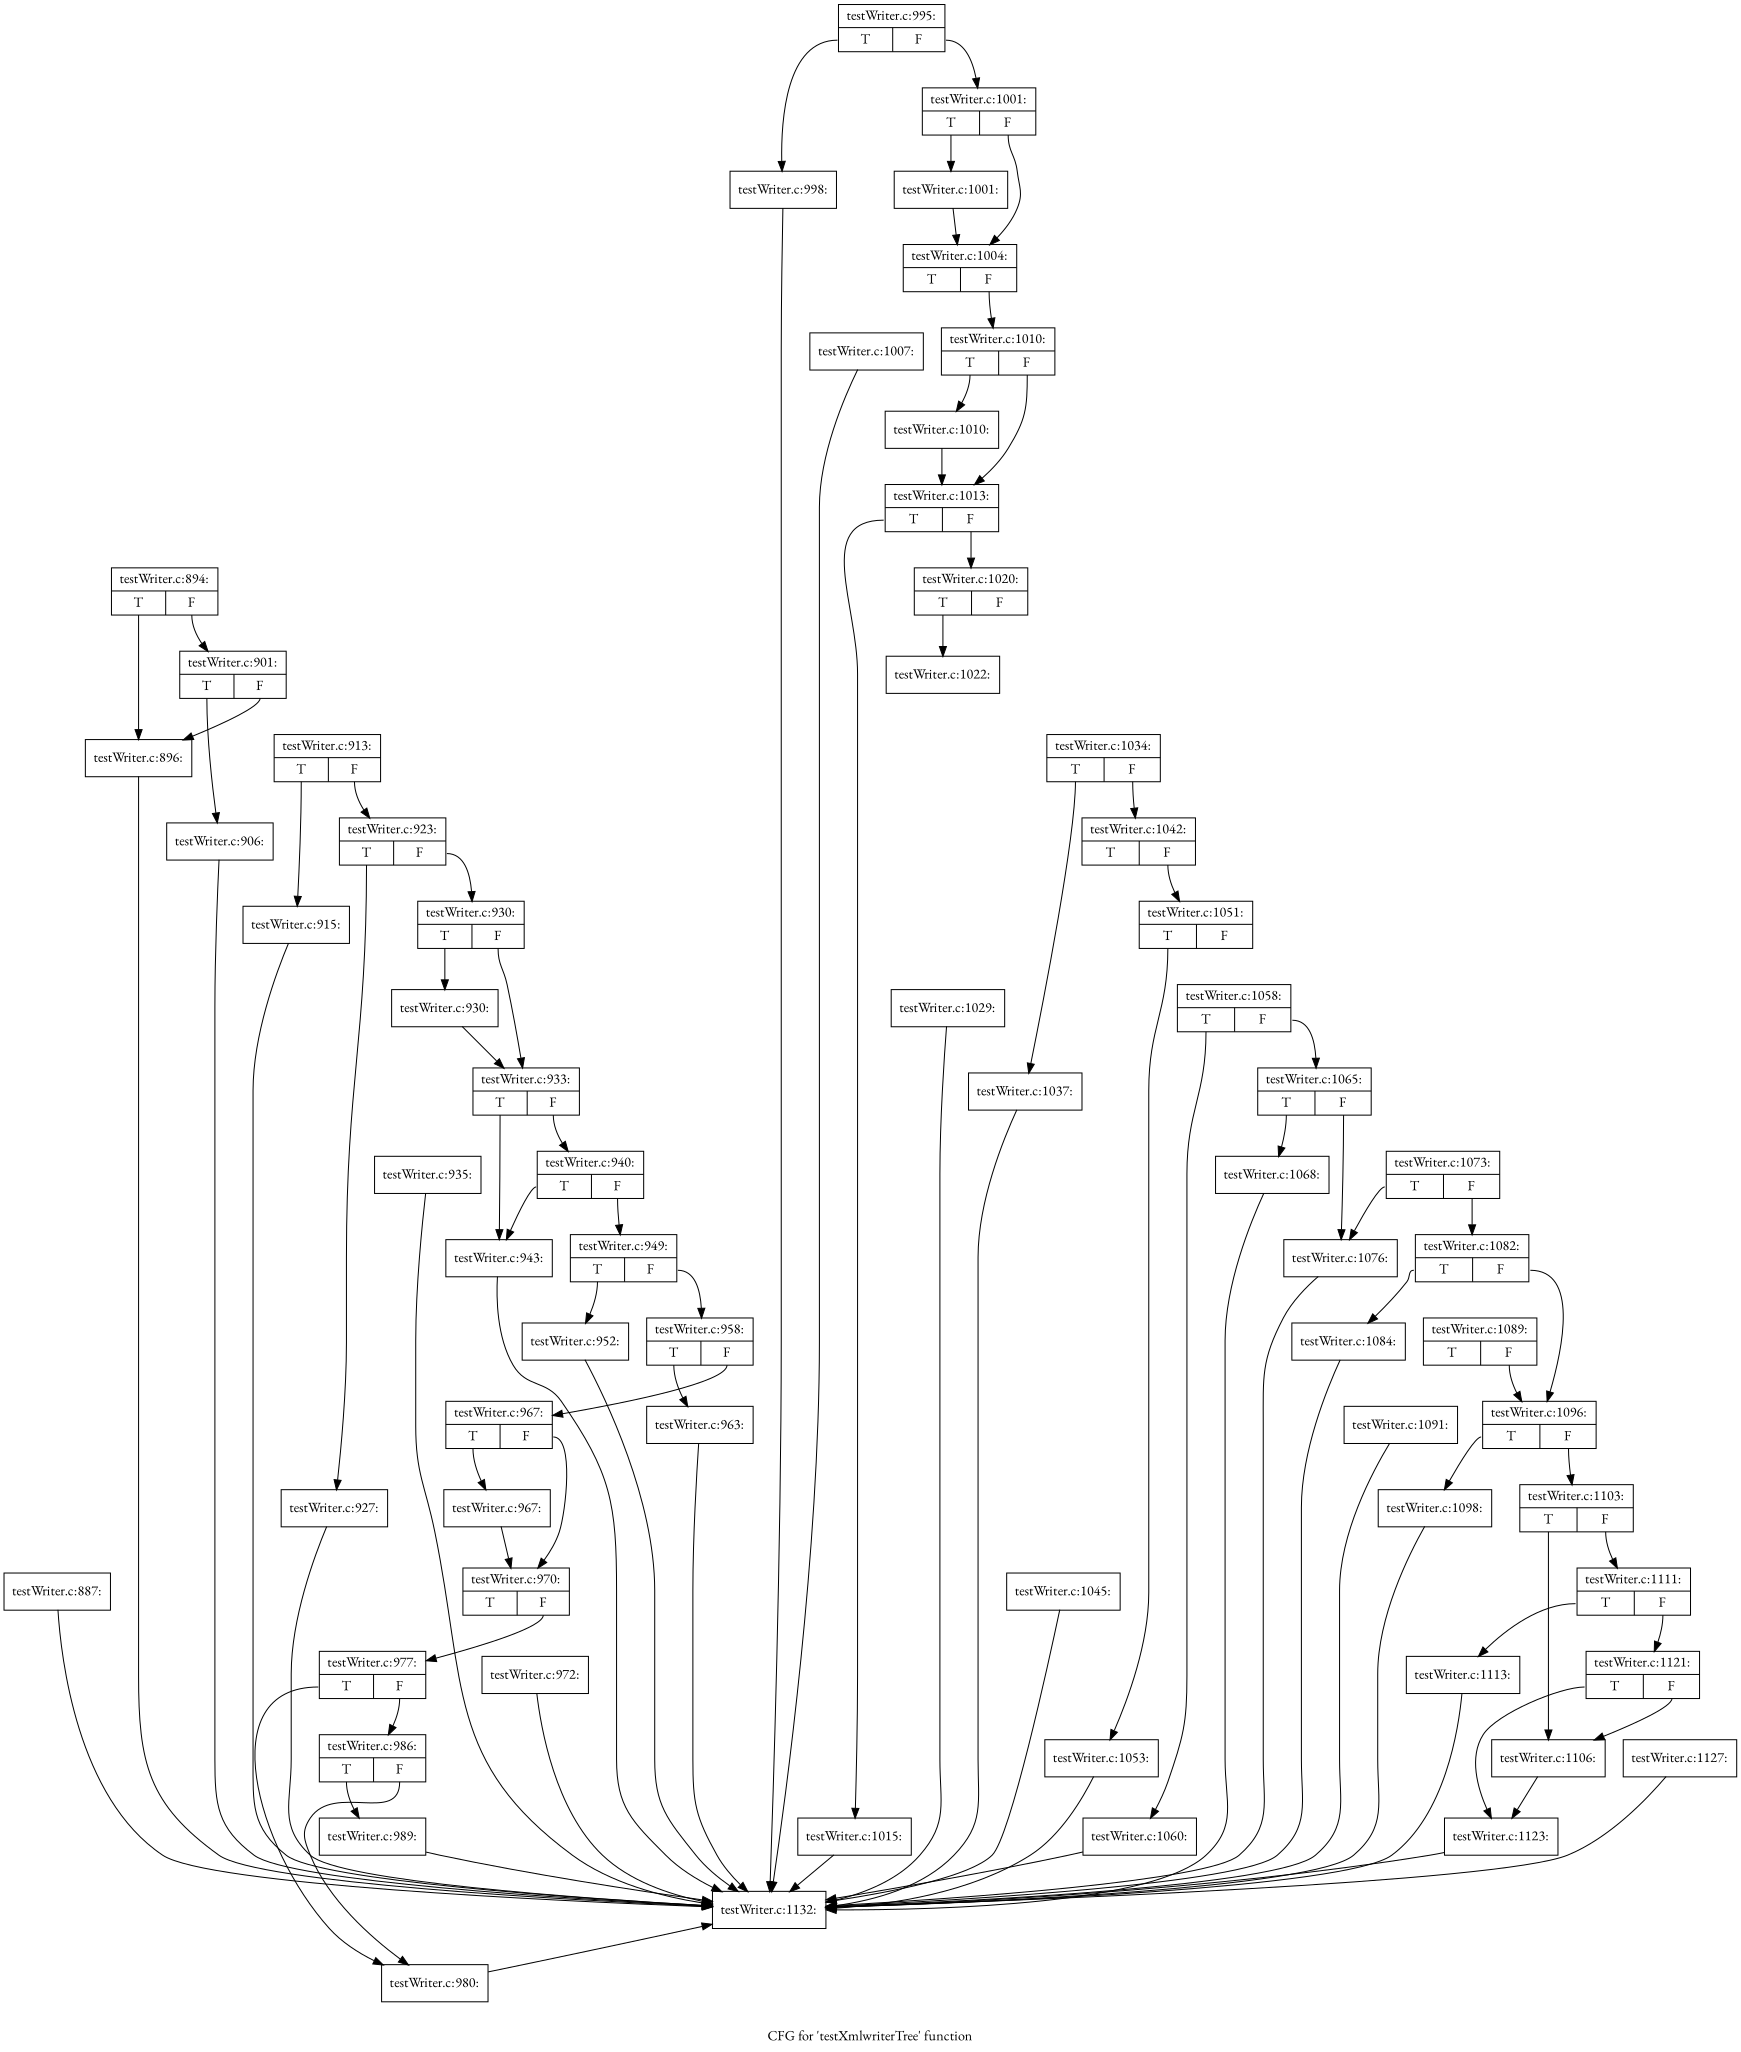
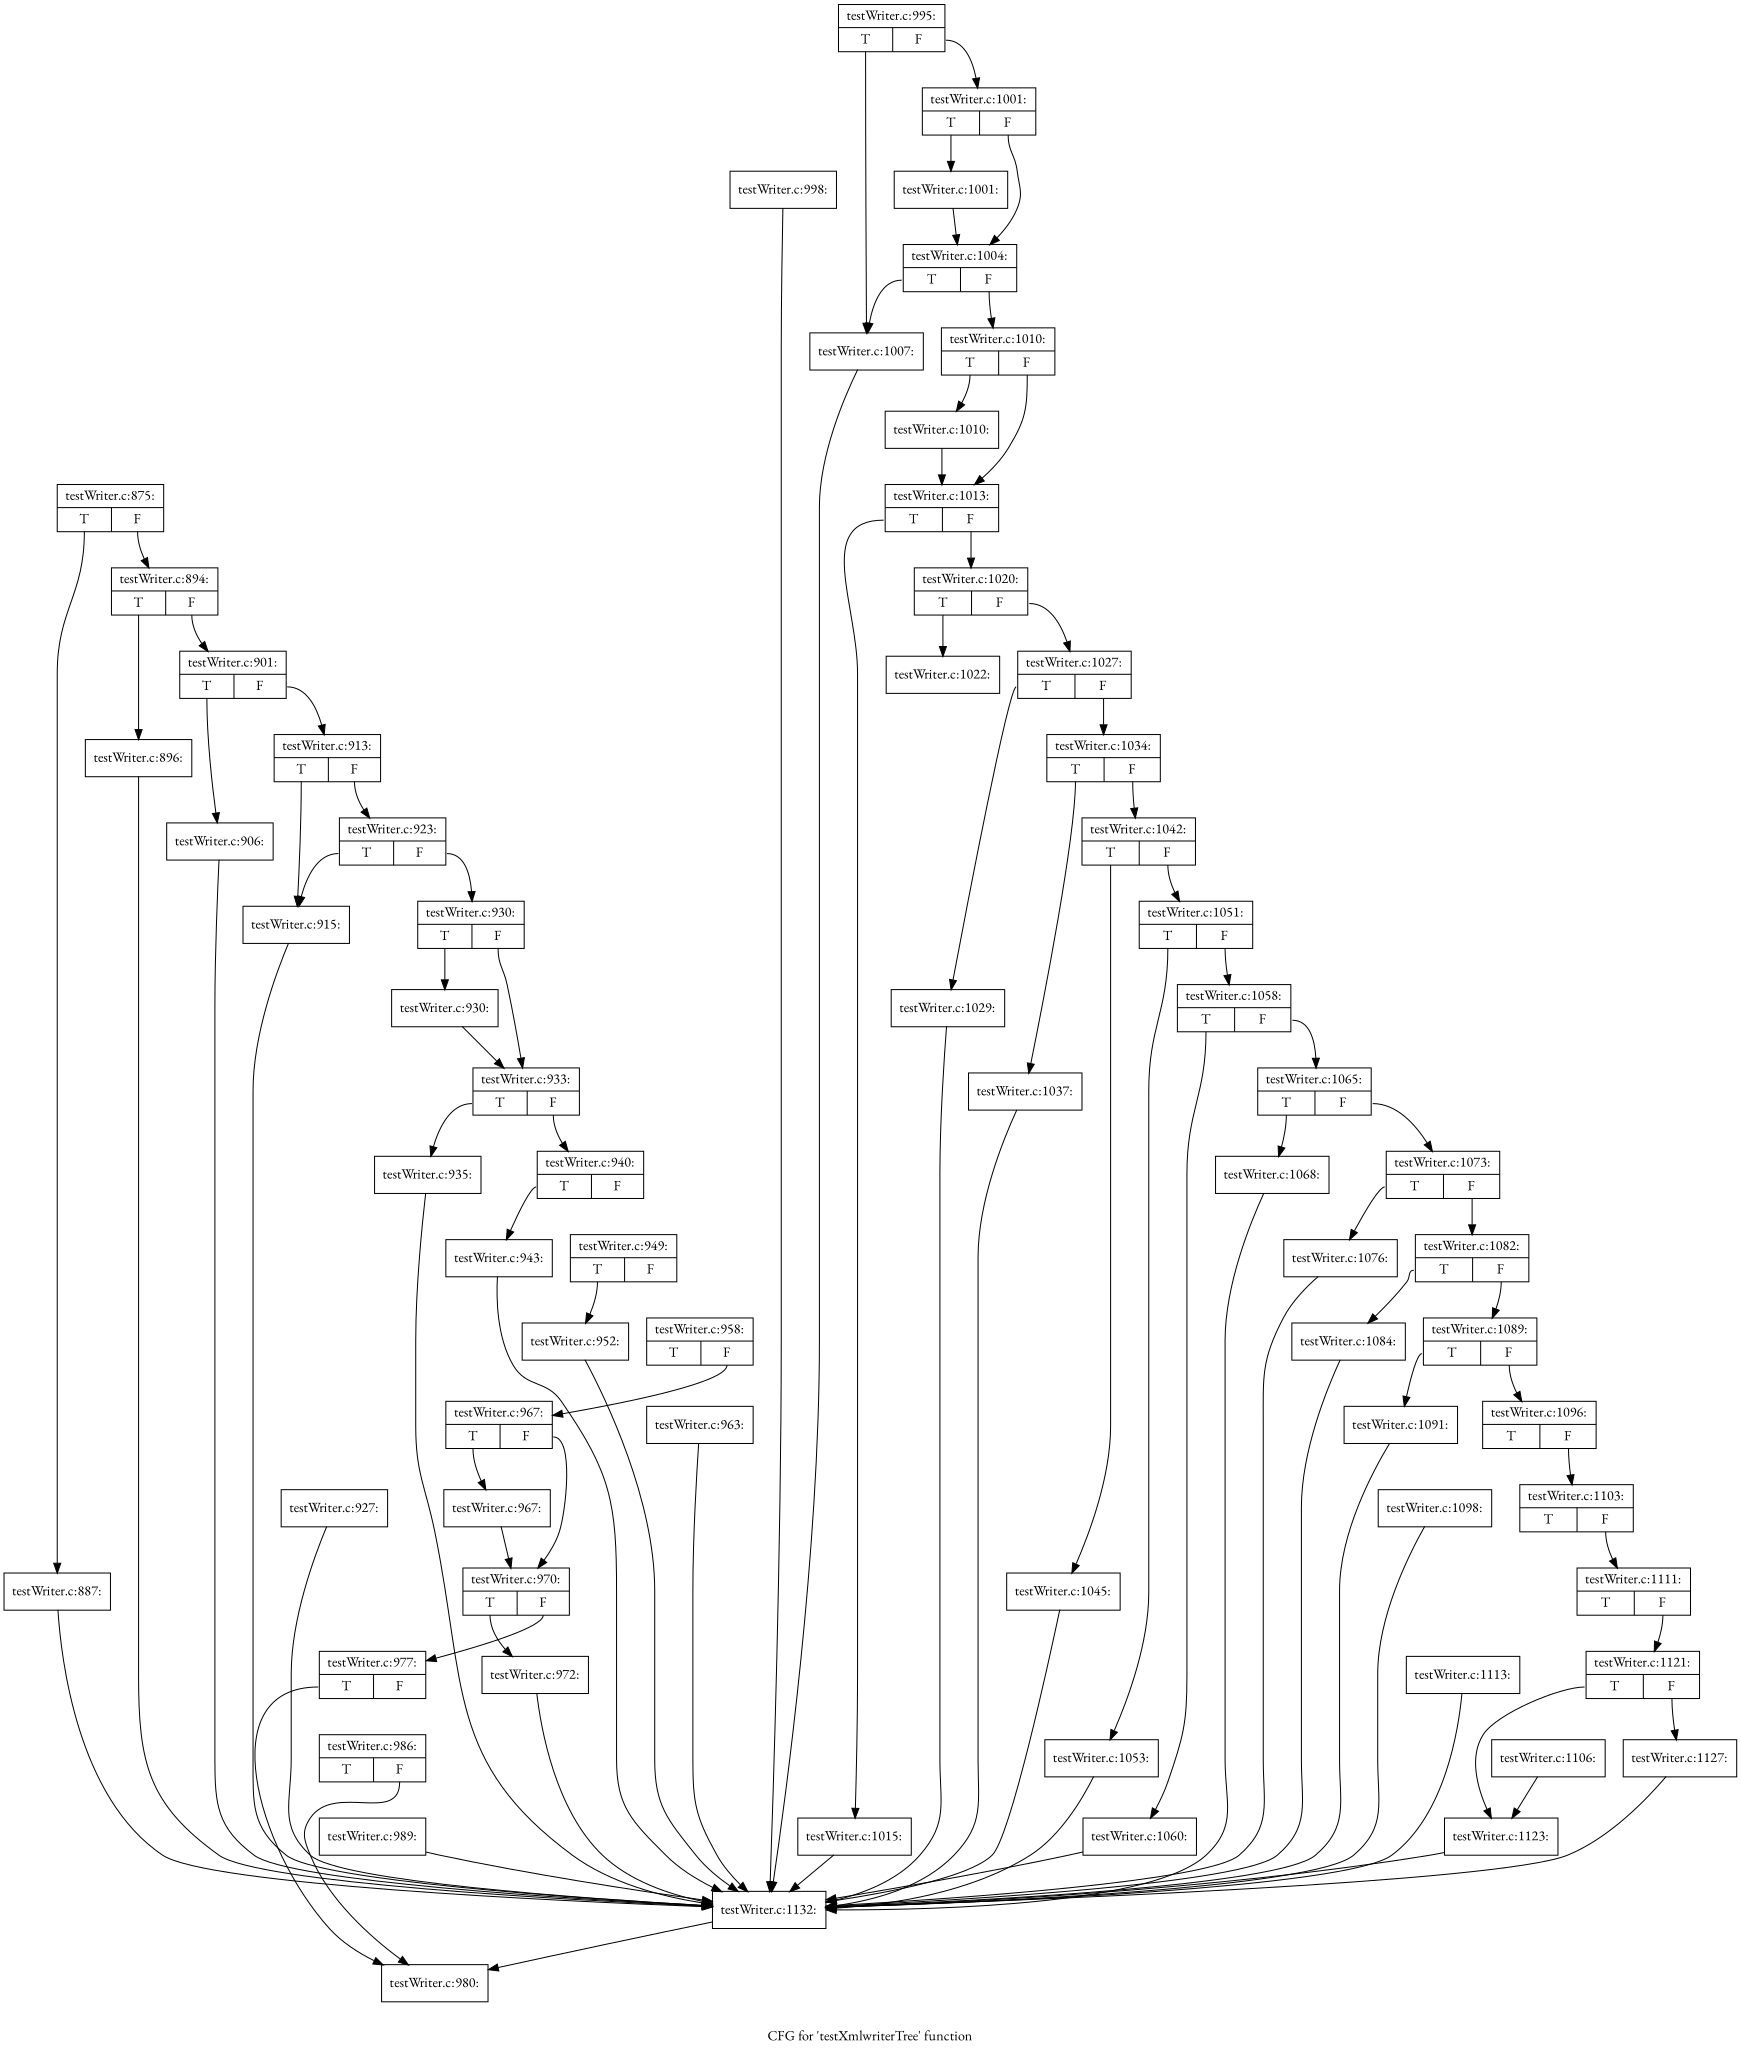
edge "testWriter.c:995:" -> "testWriter.c:998:": now "testWriter.c:995:" -> "testWriter.c:1007:"
edge "testWriter.c:1004:" -> "testWriter.c:1007:": added
node "testWriter.c:875:": added
node "testWriter.c:1027:": added
edge "testWriter.c:901:" -> "testWriter.c:896:": now "testWriter.c:901:" -> "testWriter.c:913:"
edge "testWriter.c:1051:" -> "testWriter.c:1058:": added
edge "testWriter.c:923:" -> "testWriter.c:927:": now "testWriter.c:923:" -> "testWriter.c:915:"
edge "testWriter.c:933:" -> "testWriter.c:943:": now "testWriter.c:933:" -> "testWriter.c:935:"
edge "testWriter.c:1065:" -> "testWriter.c:1076:": now "testWriter.c:1065:" -> "testWriter.c:1073:"
edge "testWriter.c:940:" -> "testWriter.c:949:": removed
edge "testWriter.c:1042:" -> "testWriter.c:1045:": added
edge "testWriter.c:949:" -> "testWriter.c:958:": removed
edge "testWriter.c:1082:" -> "testWriter.c:1096:": now "testWriter.c:1082:" -> "testWriter.c:1089:"
edge "testWriter.c:1089:" -> "testWriter.c:1091:": added
edge "testWriter.c:958:" -> "testWriter.c:963:": removed
edge "testWriter.c:1096:" -> "testWriter.c:1098:": removed
edge "testWriter.c:1111:" -> "testWriter.c:1113:": removed
edge "testWriter.c:1103:" -> "testWriter.c:1106:": removed
edge "testWriter.c:970:" -> "testWriter.c:972:": added
edge "testWriter.c:977:" -> "testWriter.c:986:": removed
edge "testWriter.c:1121:" -> "testWriter.c:1106:": now "testWriter.c:1121:" -> "testWriter.c:1127:"
edge "testWriter.c:986:" -> "testWriter.c:989:": removed
edge "testWriter.c:980:" -> "testWriter.c:1132:": reversed
